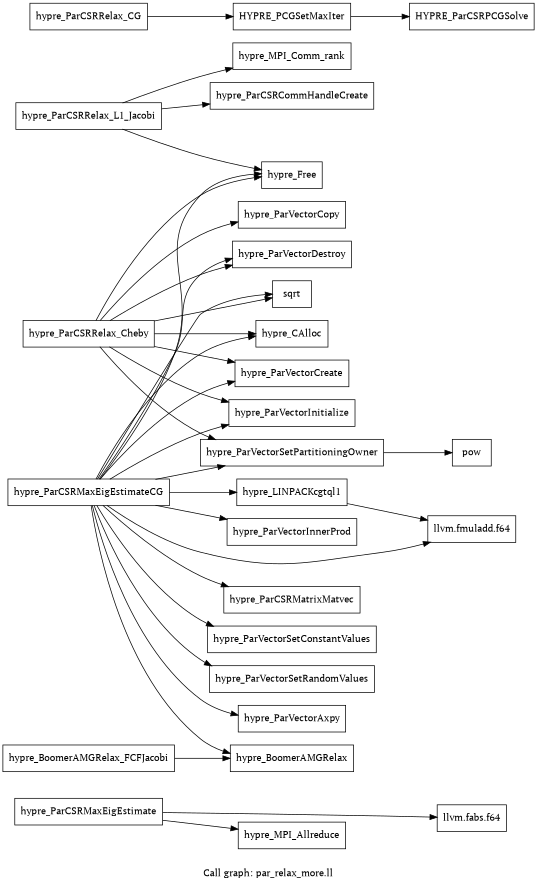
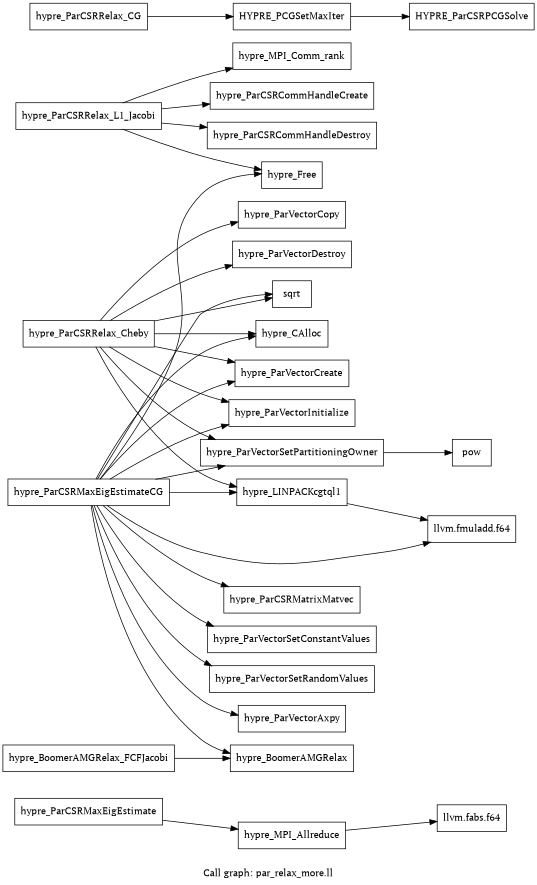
node "hypre_ParCSRCommHandleDestroy": added
edge "hypre_ParCSRRelax_Cheby" -> "hypre_Free": now "hypre_ParCSRRelax_Cheby" -> "hypre_LINPACKcgtql1"
edge "hypre_ParCSRMaxEigEstimateCG" -> "hypre_ParVectorDestroy": removed
node "hypre_ParVectorInnerProd": removed
edge "hypre_ParCSRMaxEigEstimate" -> "llvm.fabs.f64": now "hypre_MPI_Allreduce" -> "llvm.fabs.f64"
